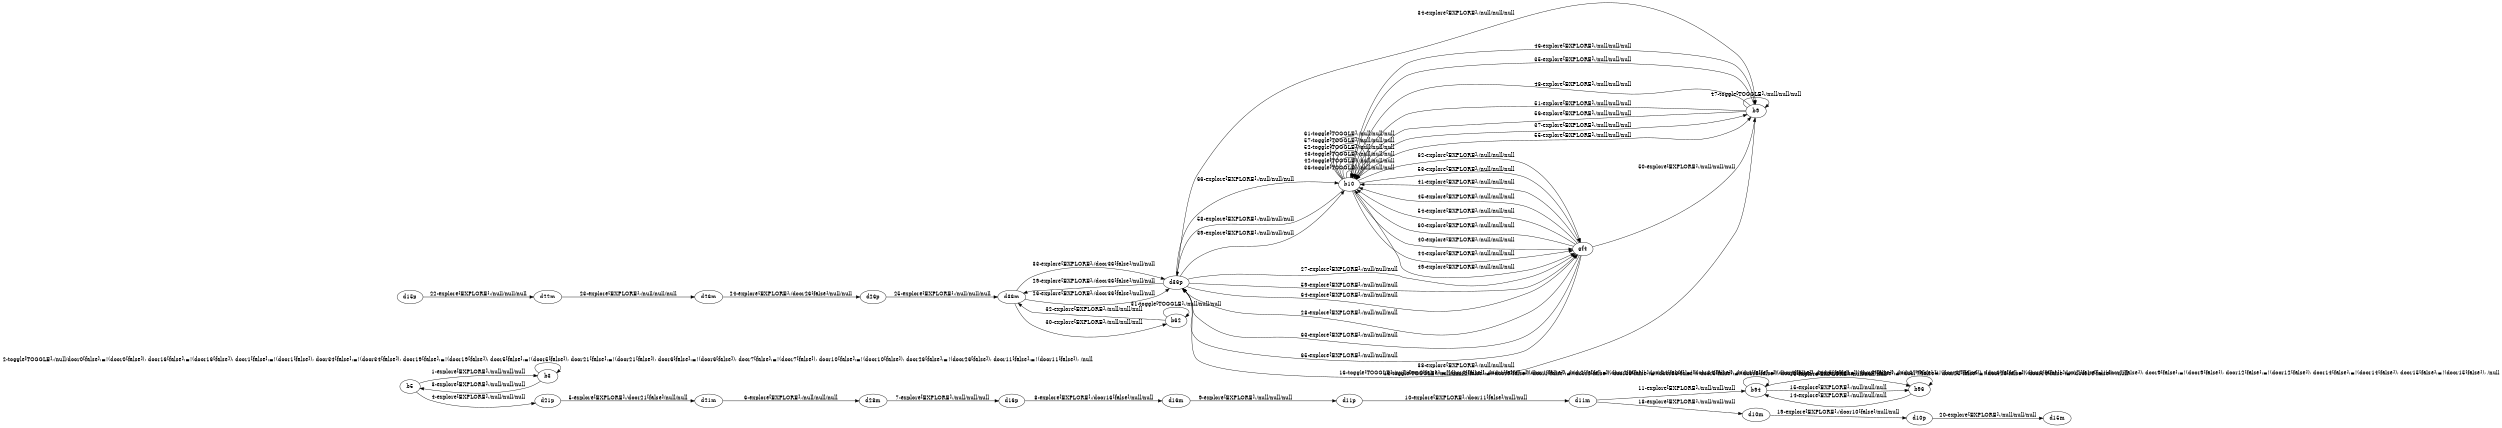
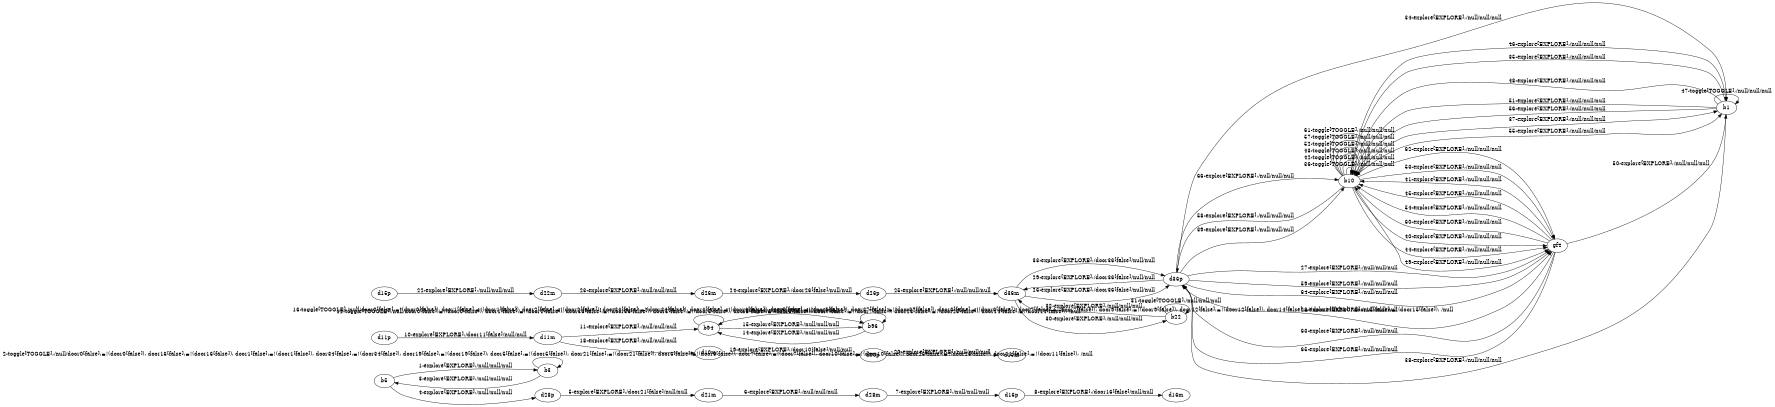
node "b9": label "b9" -> "b1"
node "b62": label "b62" -> "b22"
node "d21p": label "d21p" -> "d28p"
edge "d16m" -> "d11p": removed, label "9-explore[EXPLORE];/null/null/null"
node "d10p": label "d10p" -> "d90p"
